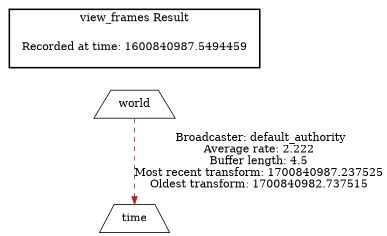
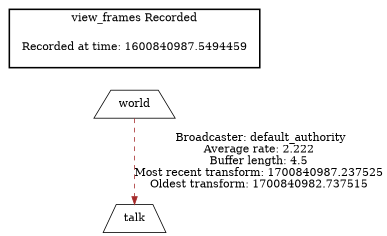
cluster "view_frames Result": label "view_frames Result" -> "view_frames Recorded"
node "time": label "time" -> "talk"
